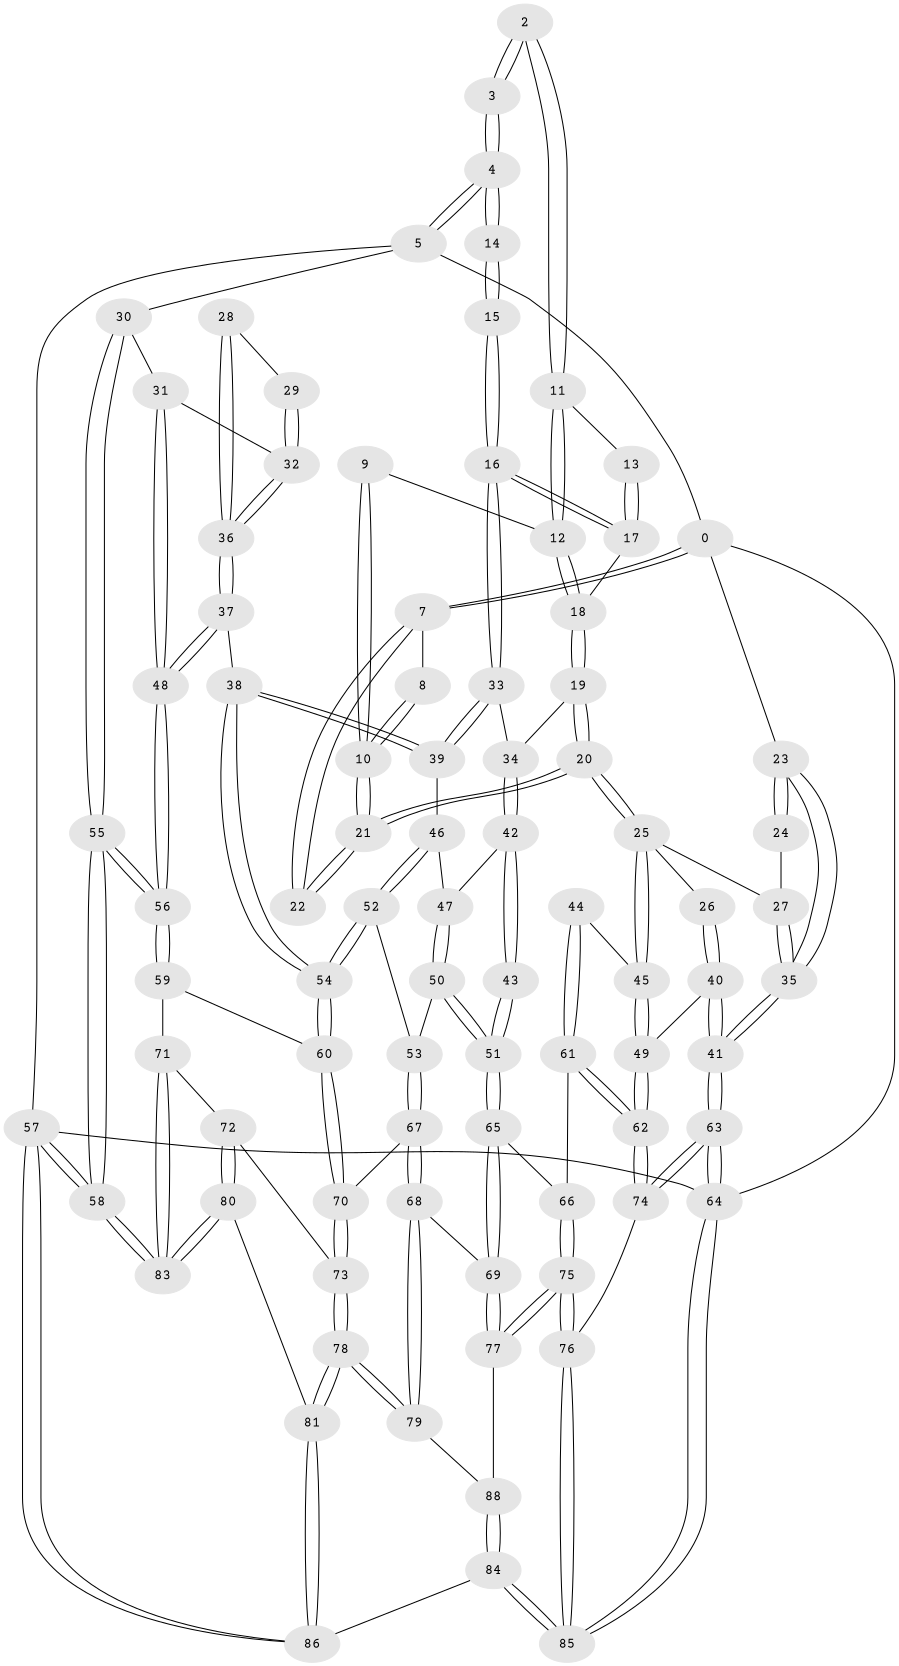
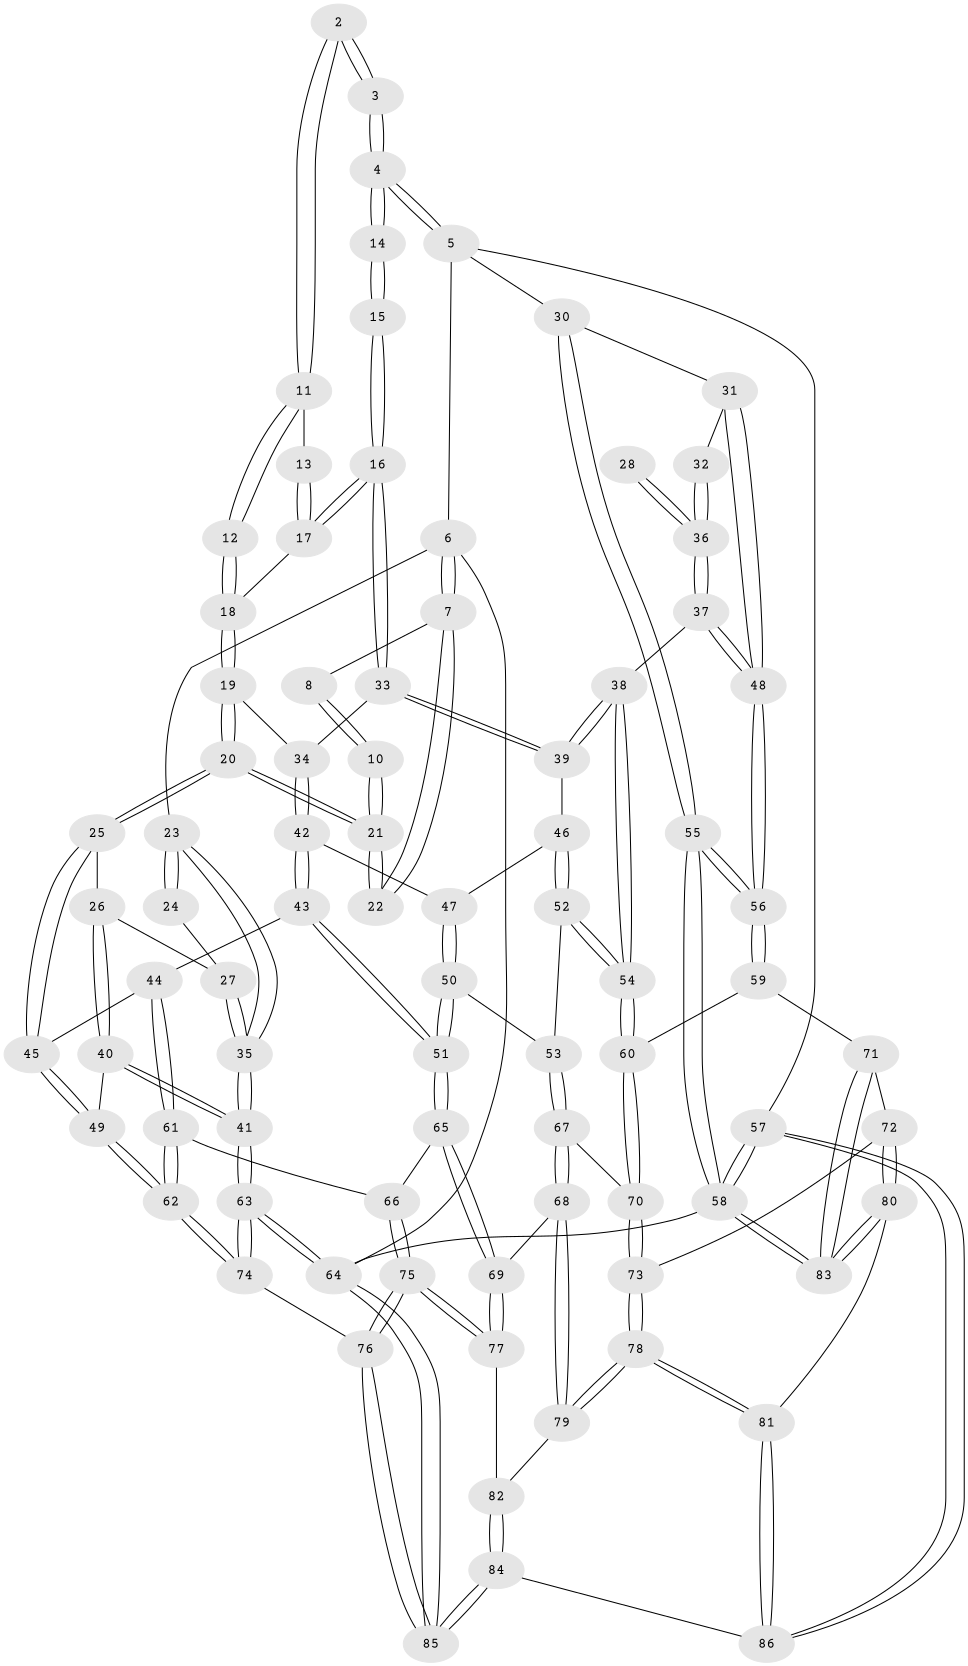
node "29": removed
node "9": removed
node "0": label "0" -> "6"
edge "25" -- "27": now "26" -- "27"
edge "43" -- "44": added
edge "57" -- "64": now "58" -- "64"
node "88": label "88" -> "82"
